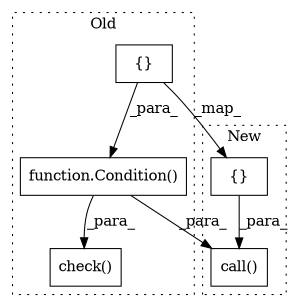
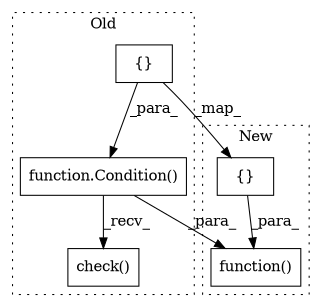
edge "function.Condition()" -> "check()": label "_para_" -> "_recv_"
node "call()": label "call()" -> "function()"
